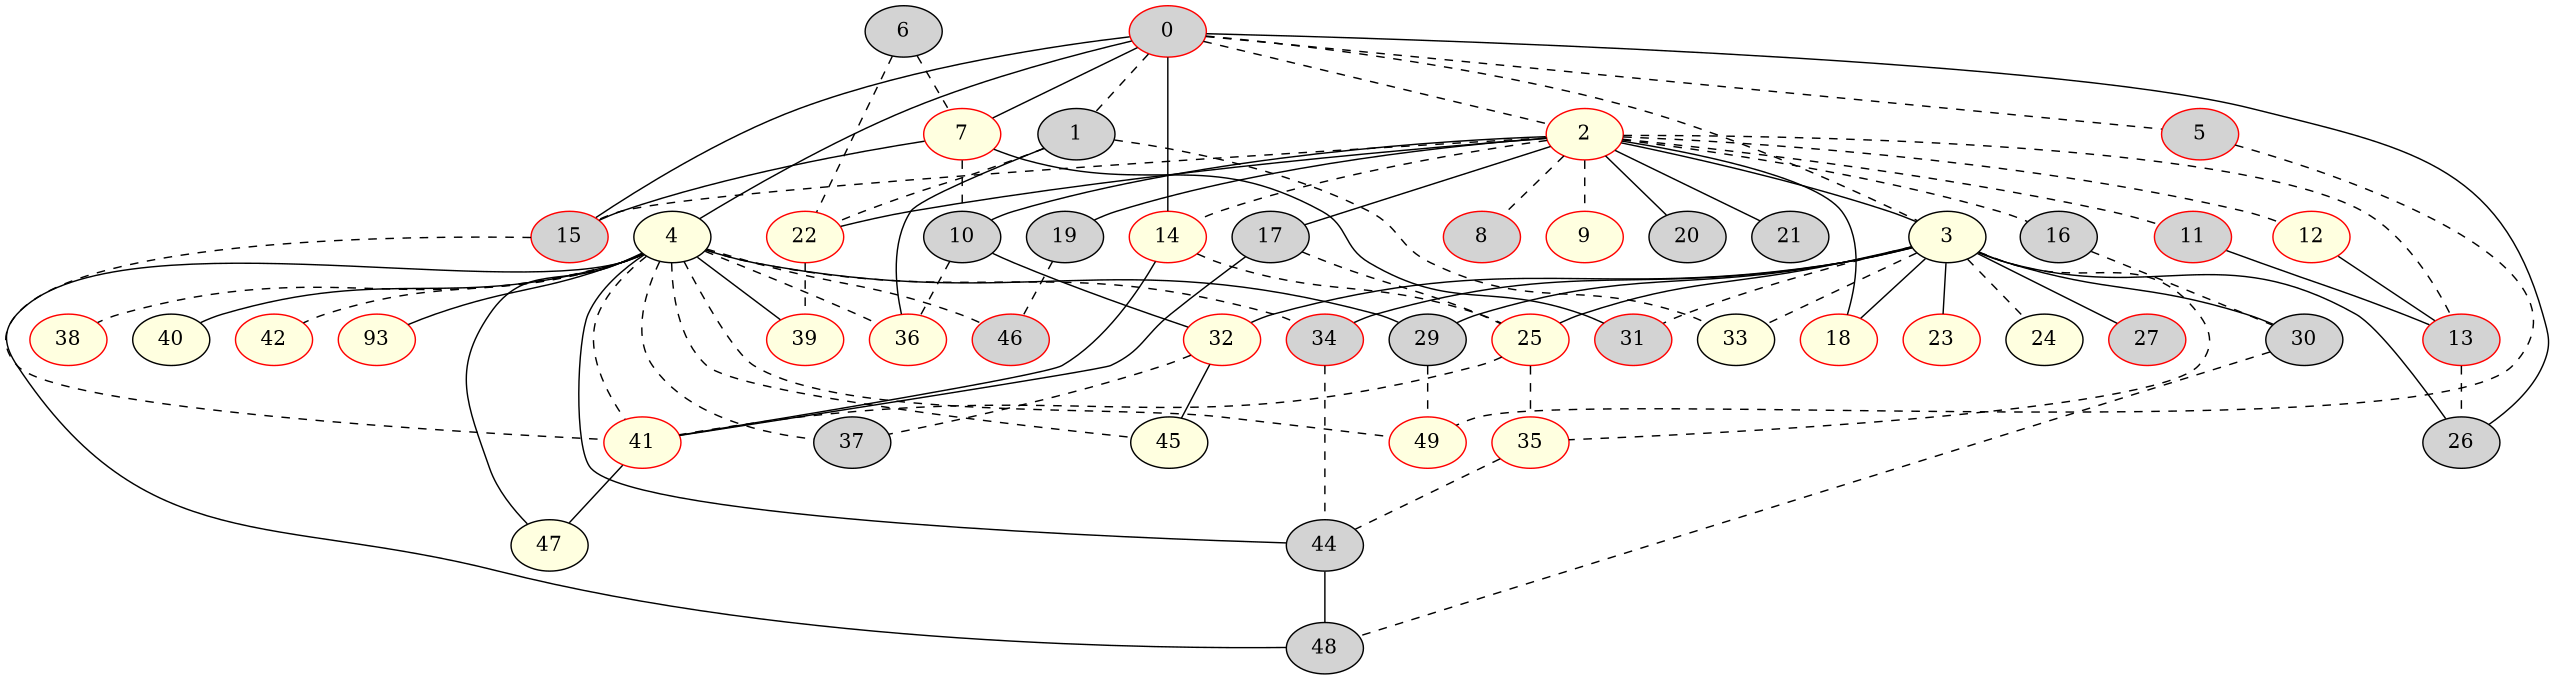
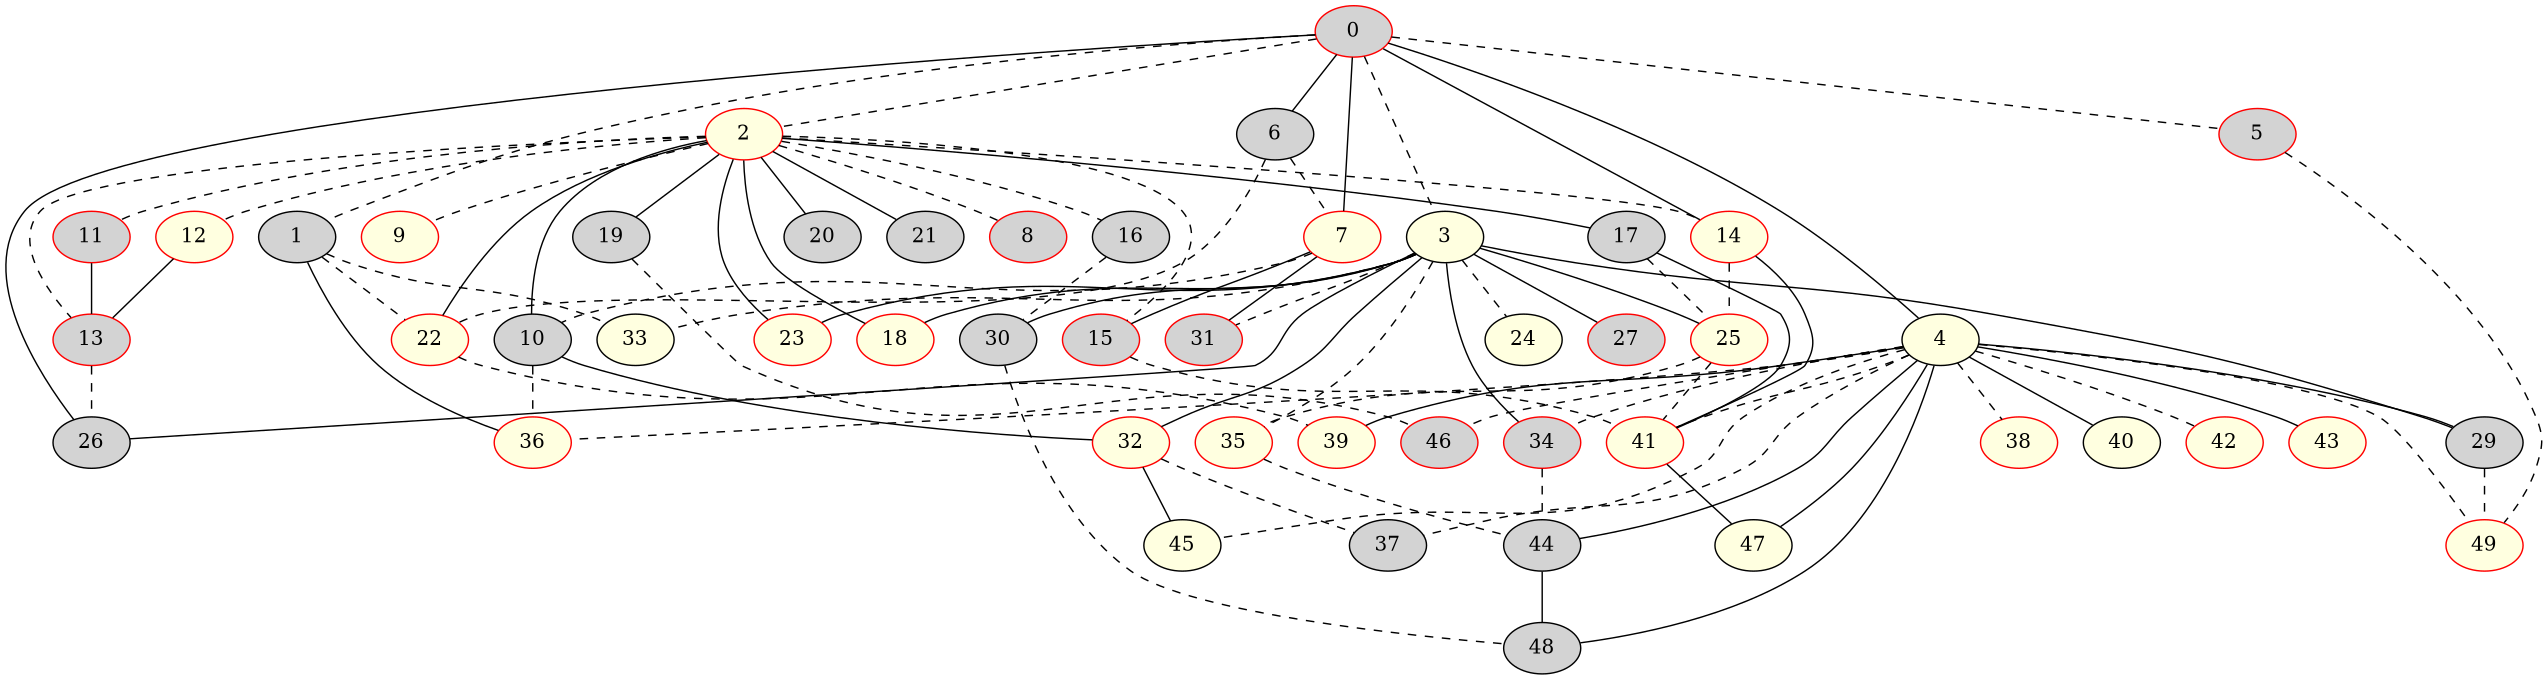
edge "0" -- "15": now "0" -- "6"
edge "2" -- "3": now "2" -- "23"
node "93": label "93" -> "43"
